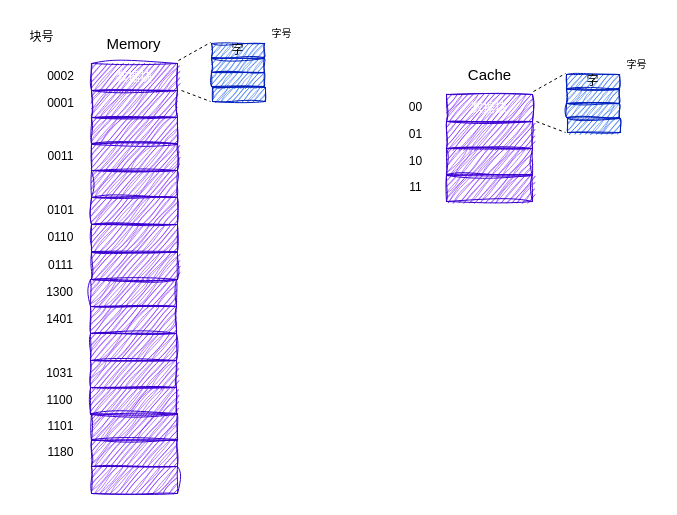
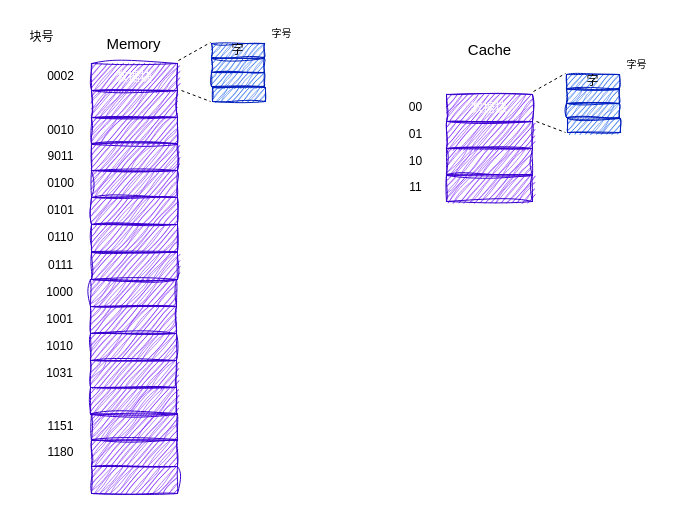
node "Cache": moved (489, 75) -> (489, 50)
node "0001": removed
node "0010": added
node "0011": label "0011" -> "9011"
node "0100": added
node "1300": label "1300" -> "1000"
node "1401": label "1401" -> "1001"
node "1010": added
node "1100": removed
node "1101": label "1101" -> "1151"
